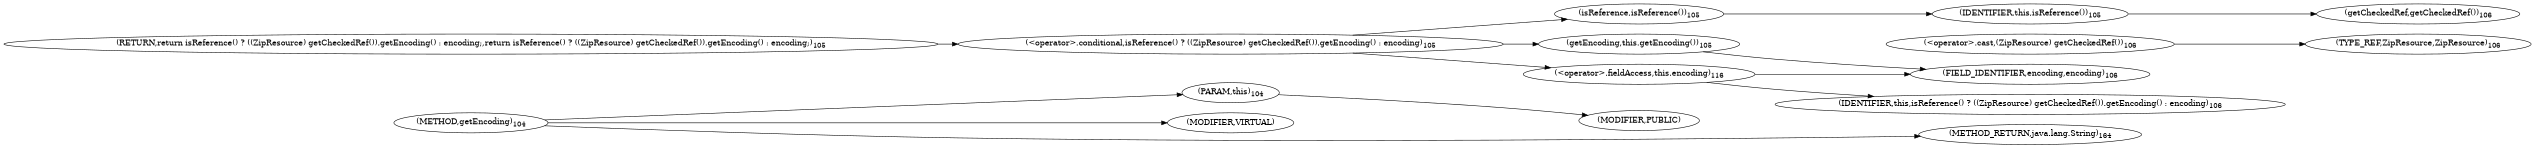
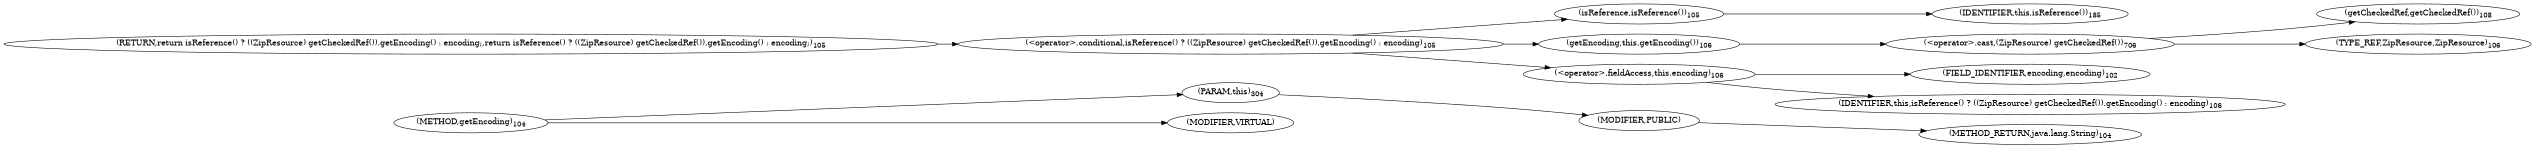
node "(IDENTIFIER,this,isReference())": text "105" -> "185"
node "(getCheckedRef,getCheckedRef())": text "106" -> "108"
edge "(IDENTIFIER,this,isReference())" -> "(getCheckedRef,getCheckedRef())": now "(<operator>.cast,(ZipResource) getCheckedRef())" -> "(getCheckedRef,getCheckedRef())"
node "(getEncoding,this.getEncoding())": text "105" -> "106"
node "(<operator>.cast,(ZipResource) getCheckedRef())": text "106" -> "706"
edge "(getEncoding,this.getEncoding())" -> "(FIELD_IDENTIFIER,encoding,encoding)": now "(getEncoding,this.getEncoding())" -> "(<operator>.cast,(ZipResource) getCheckedRef())"
node "(<operator>.fieldAccess,this.encoding)": text "116" -> "106"
node "(FIELD_IDENTIFIER,encoding,encoding)": text "106" -> "102"
node "(PARAM,this)": text "104" -> "304"
node "(METHOD_RETURN,java.lang.String)": text "164" -> "104"
edge "(METHOD,getEncoding)" -> "(METHOD_RETURN,java.lang.String)": now "(MODIFIER,PUBLIC)" -> "(METHOD_RETURN,java.lang.String)"
